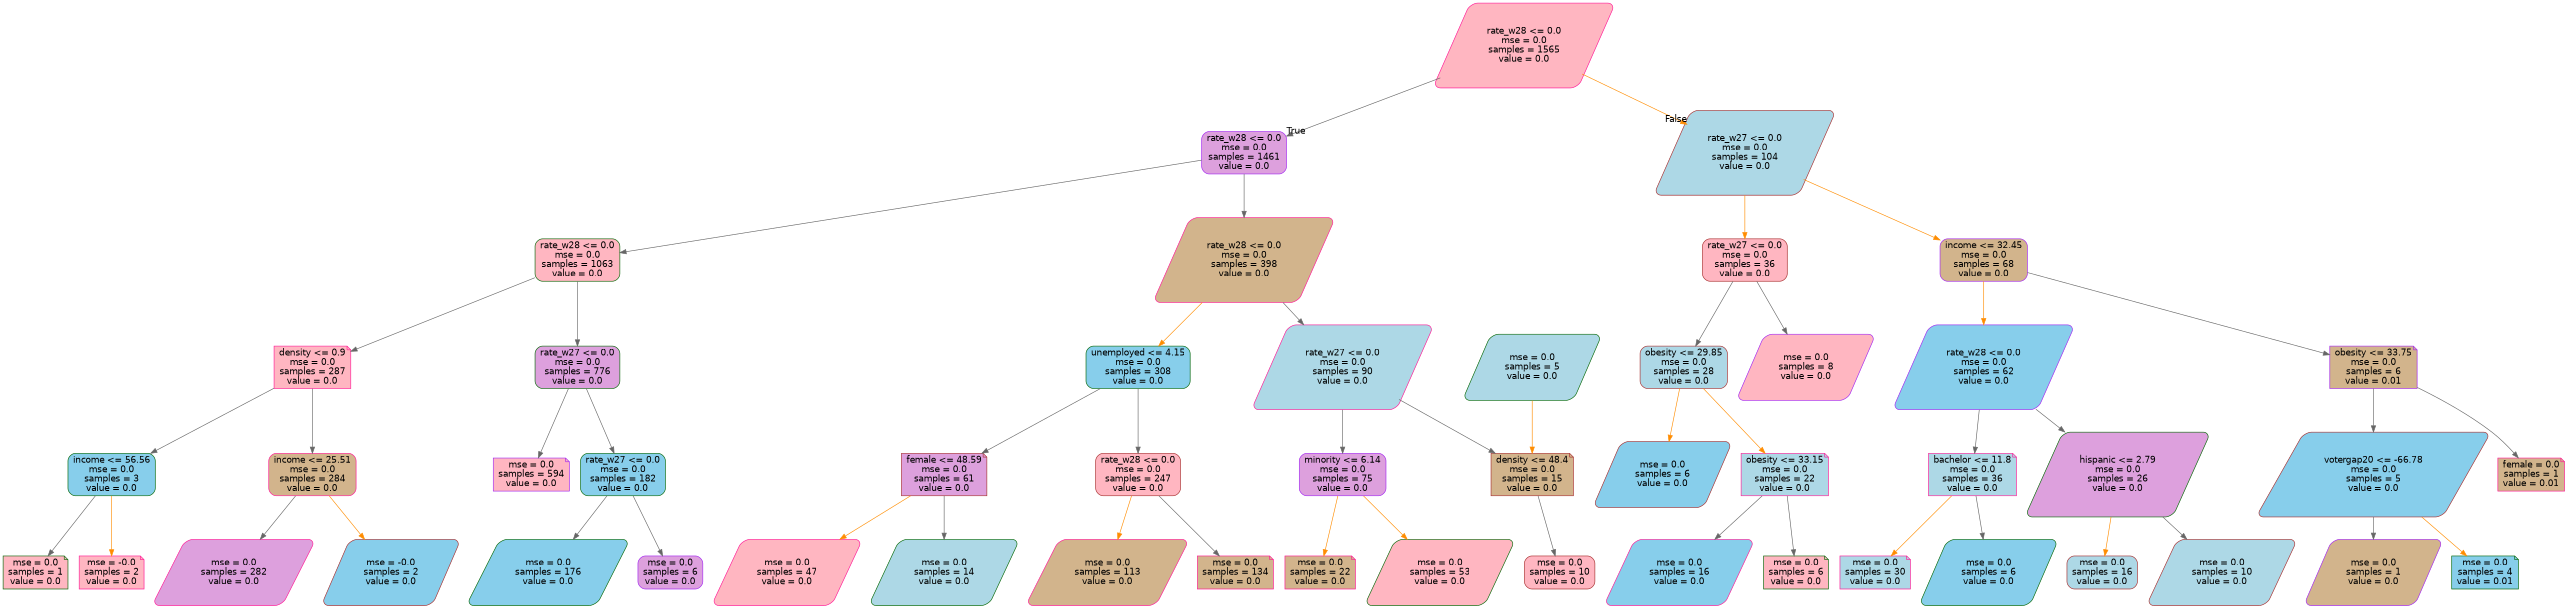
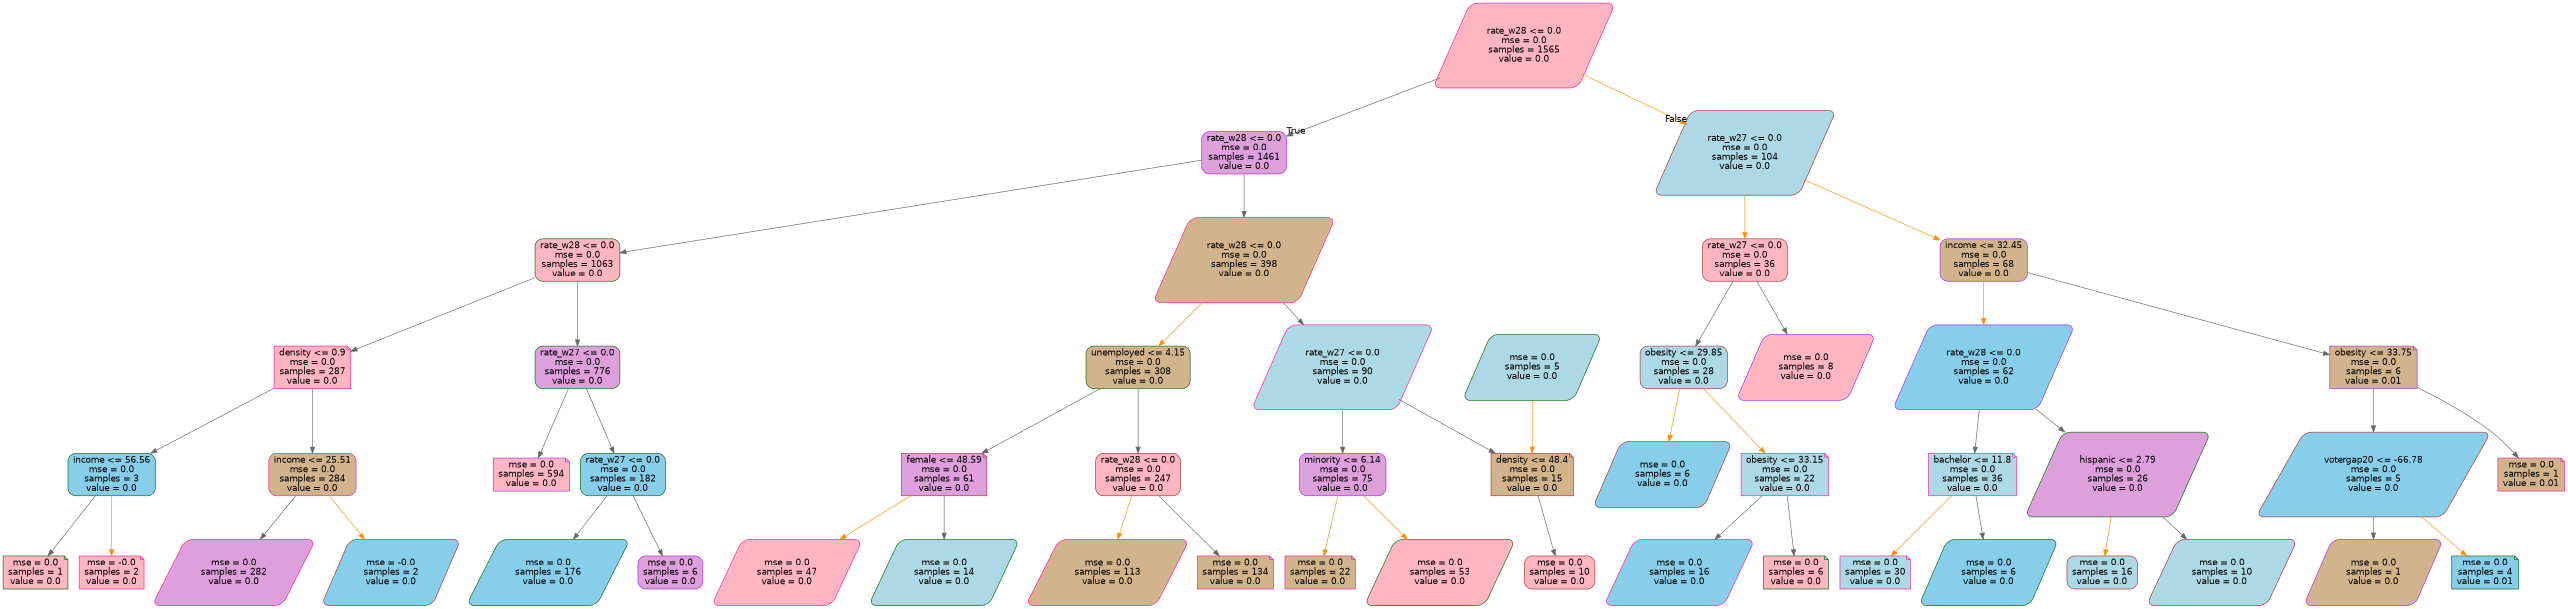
node "unemployed <= 4.15 mse = 0.0 samples = 308 value = 0.0": fillcolor skyblue -> tan
node "female = 0.0 samples = 1 value = 0.01": label "female = 0.0 samples = 1 value = 0.01" -> "mse = 0.0 samples = 1 value = 0.01"
